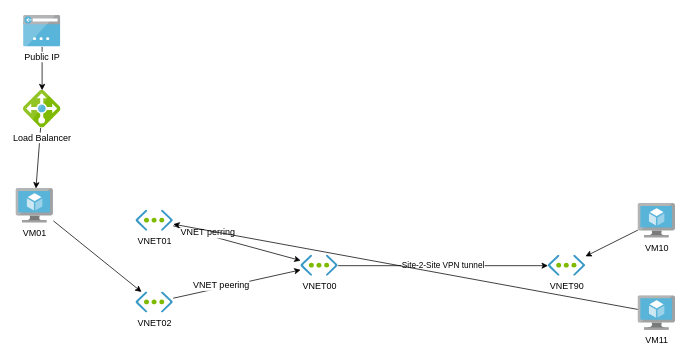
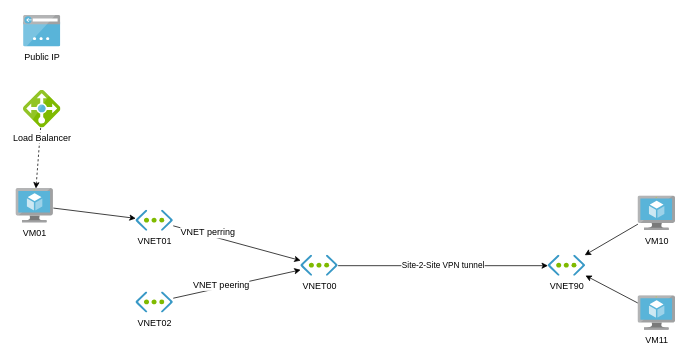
edge "Public IP" -> "Load Balancer": removed
edge "Load Balancer" -> "VM01": style solid -> dashed
node "VM10": moved (657, 221) -> (657, 213)
edge "VM01" -> "VNET02": now "VM01" -> "VNET01"
edge "VM11" -> "VNET01": now "VM11" -> "VNET90"
